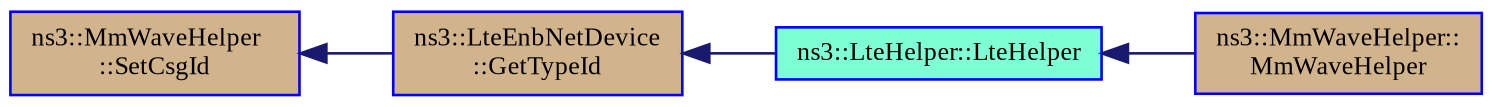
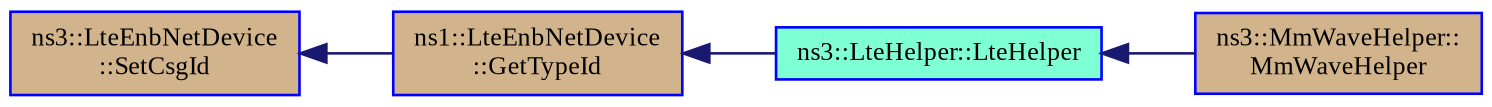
node "ns3::MmWaveHelper ::SetCsgId": label "ns3::MmWaveHelper ::SetCsgId" -> "ns3::LteEnbNetDevice ::SetCsgId"
node "ns3::LteEnbNetDevice ::GetTypeId": label "ns3::LteEnbNetDevice ::GetTypeId" -> "ns1::LteEnbNetDevice ::GetTypeId"
